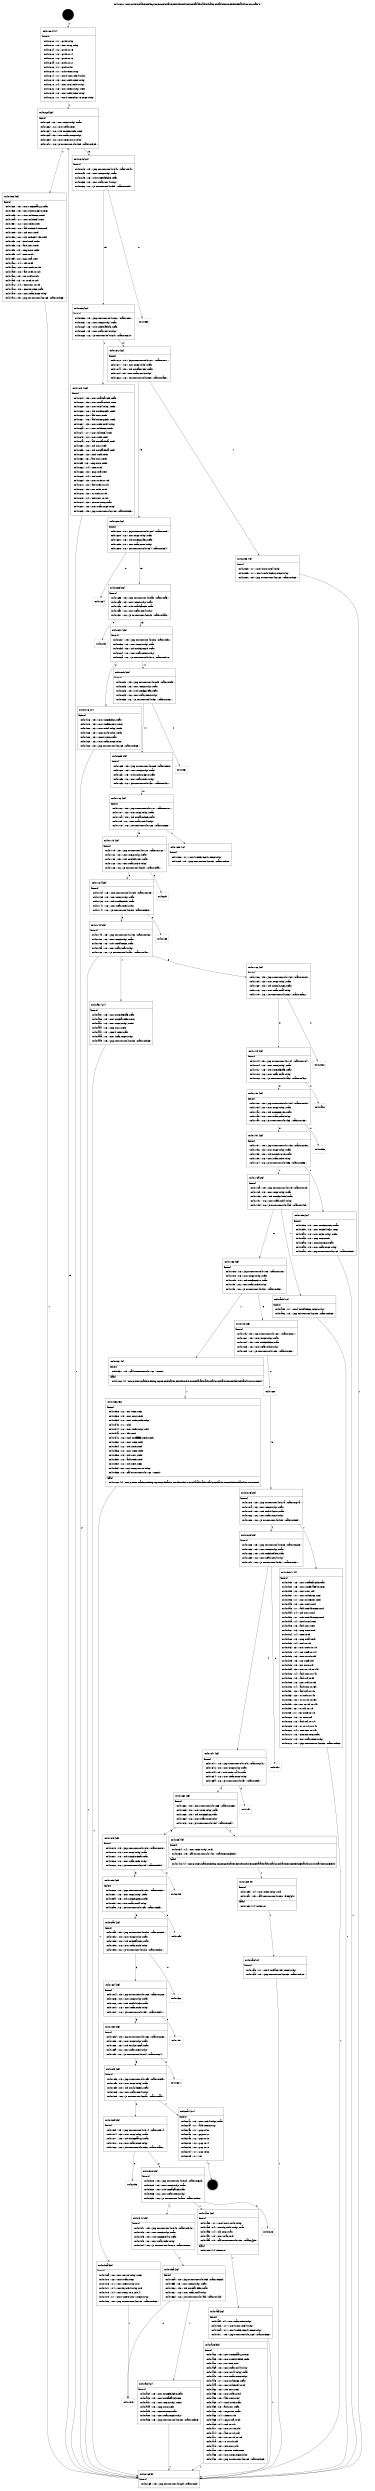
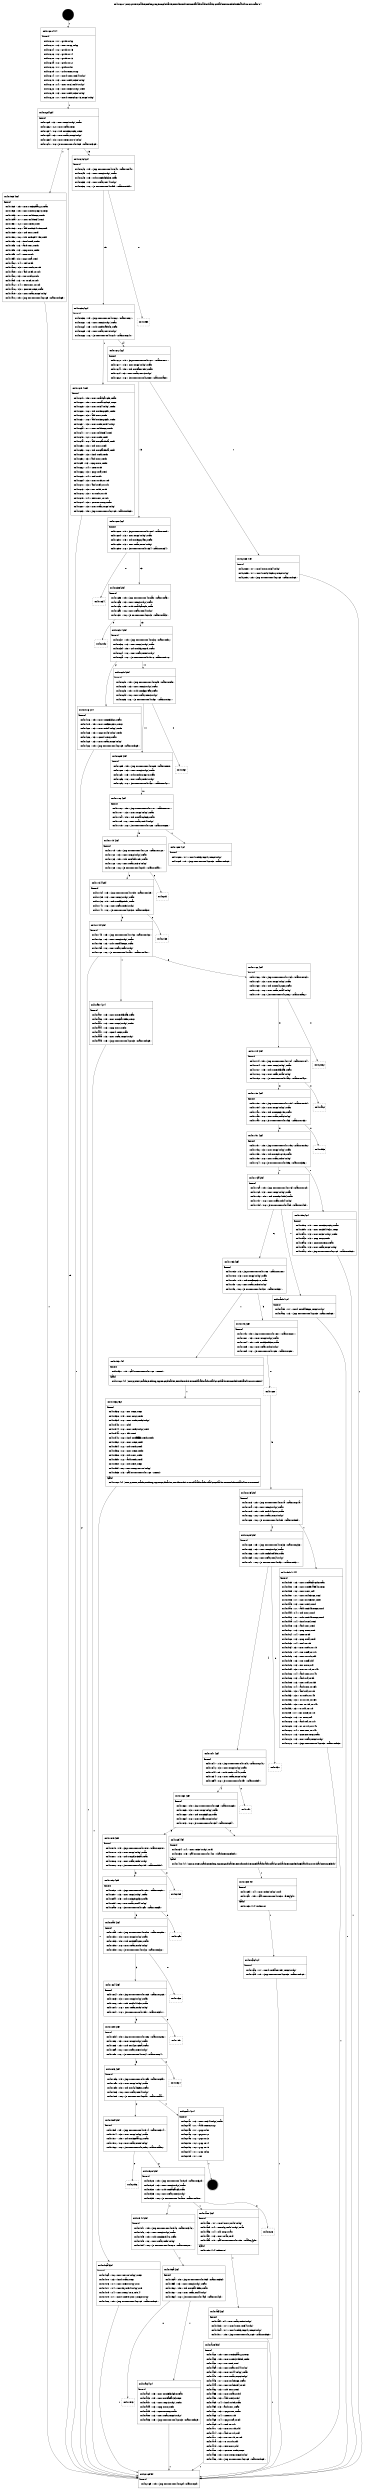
edge "0x401b6a [33]" -> "0x401973": now "0x401b6a [33]" -> "0x402169 [5]"
